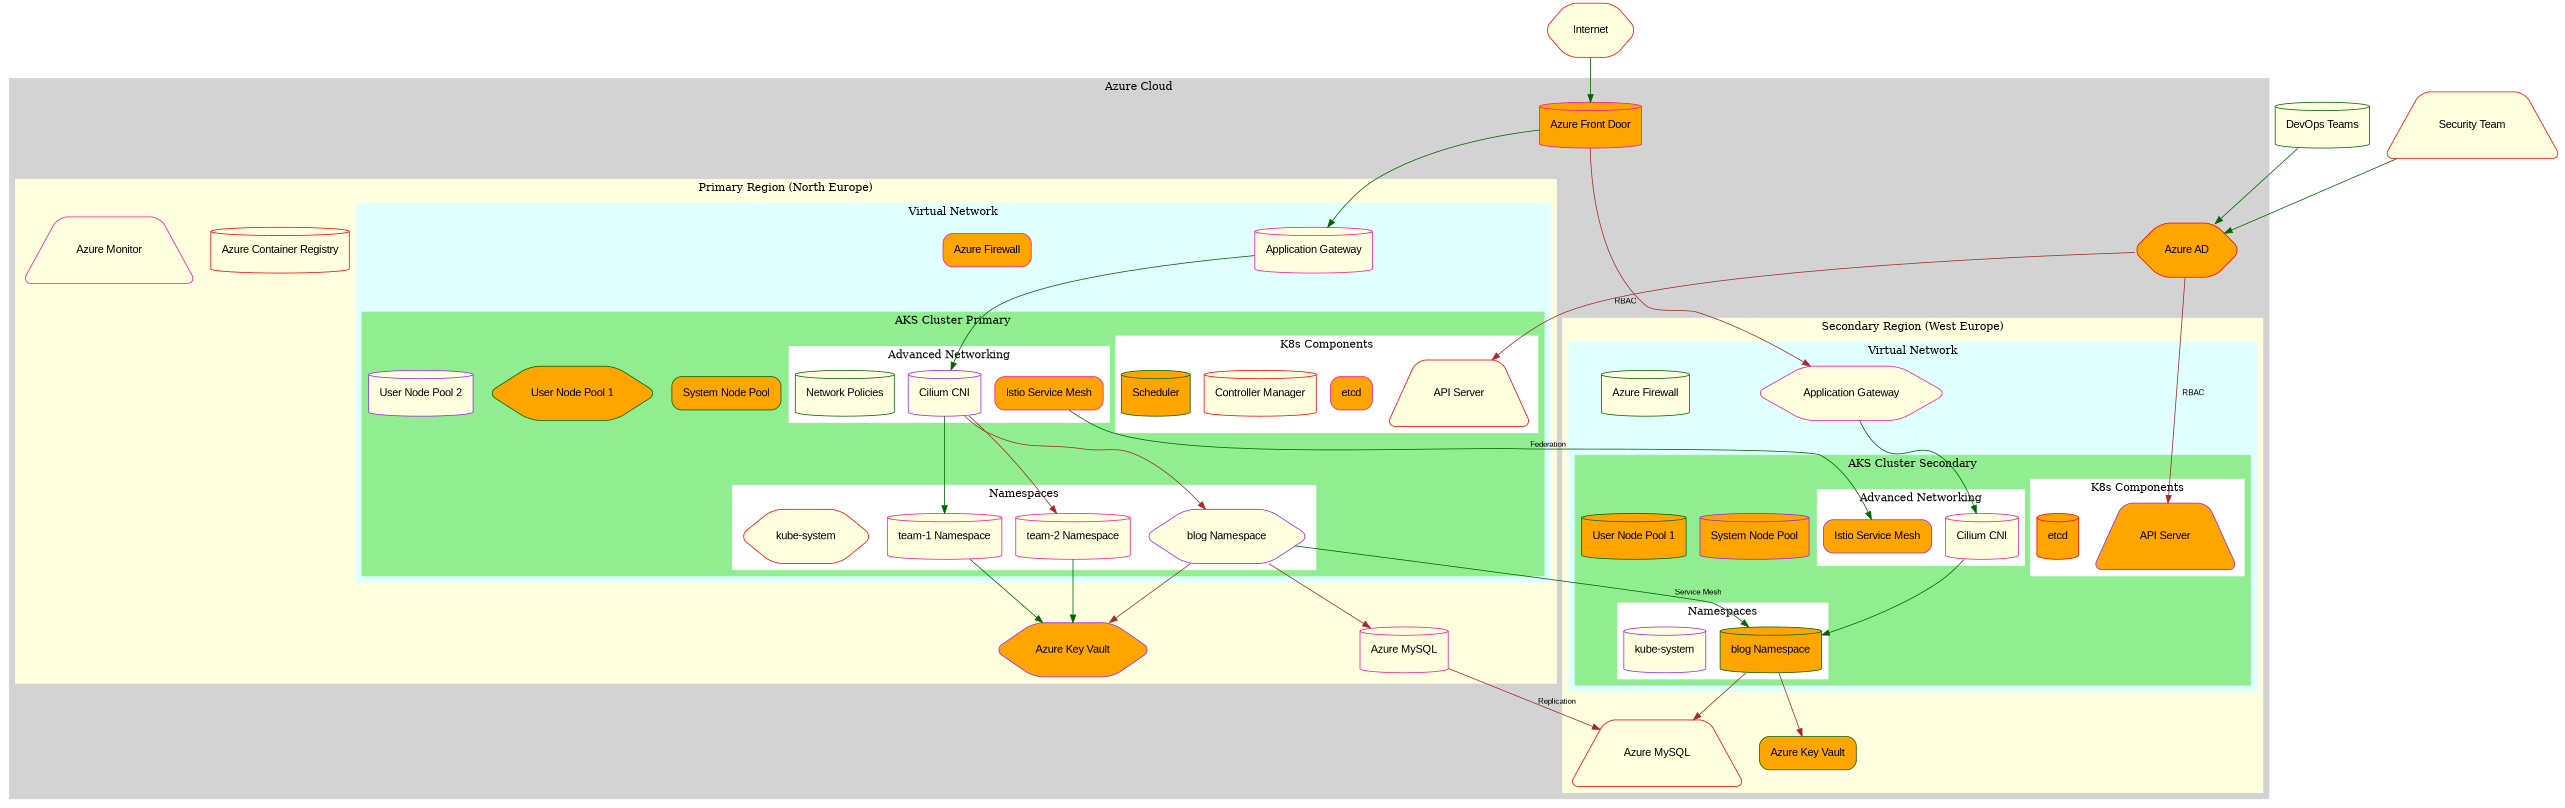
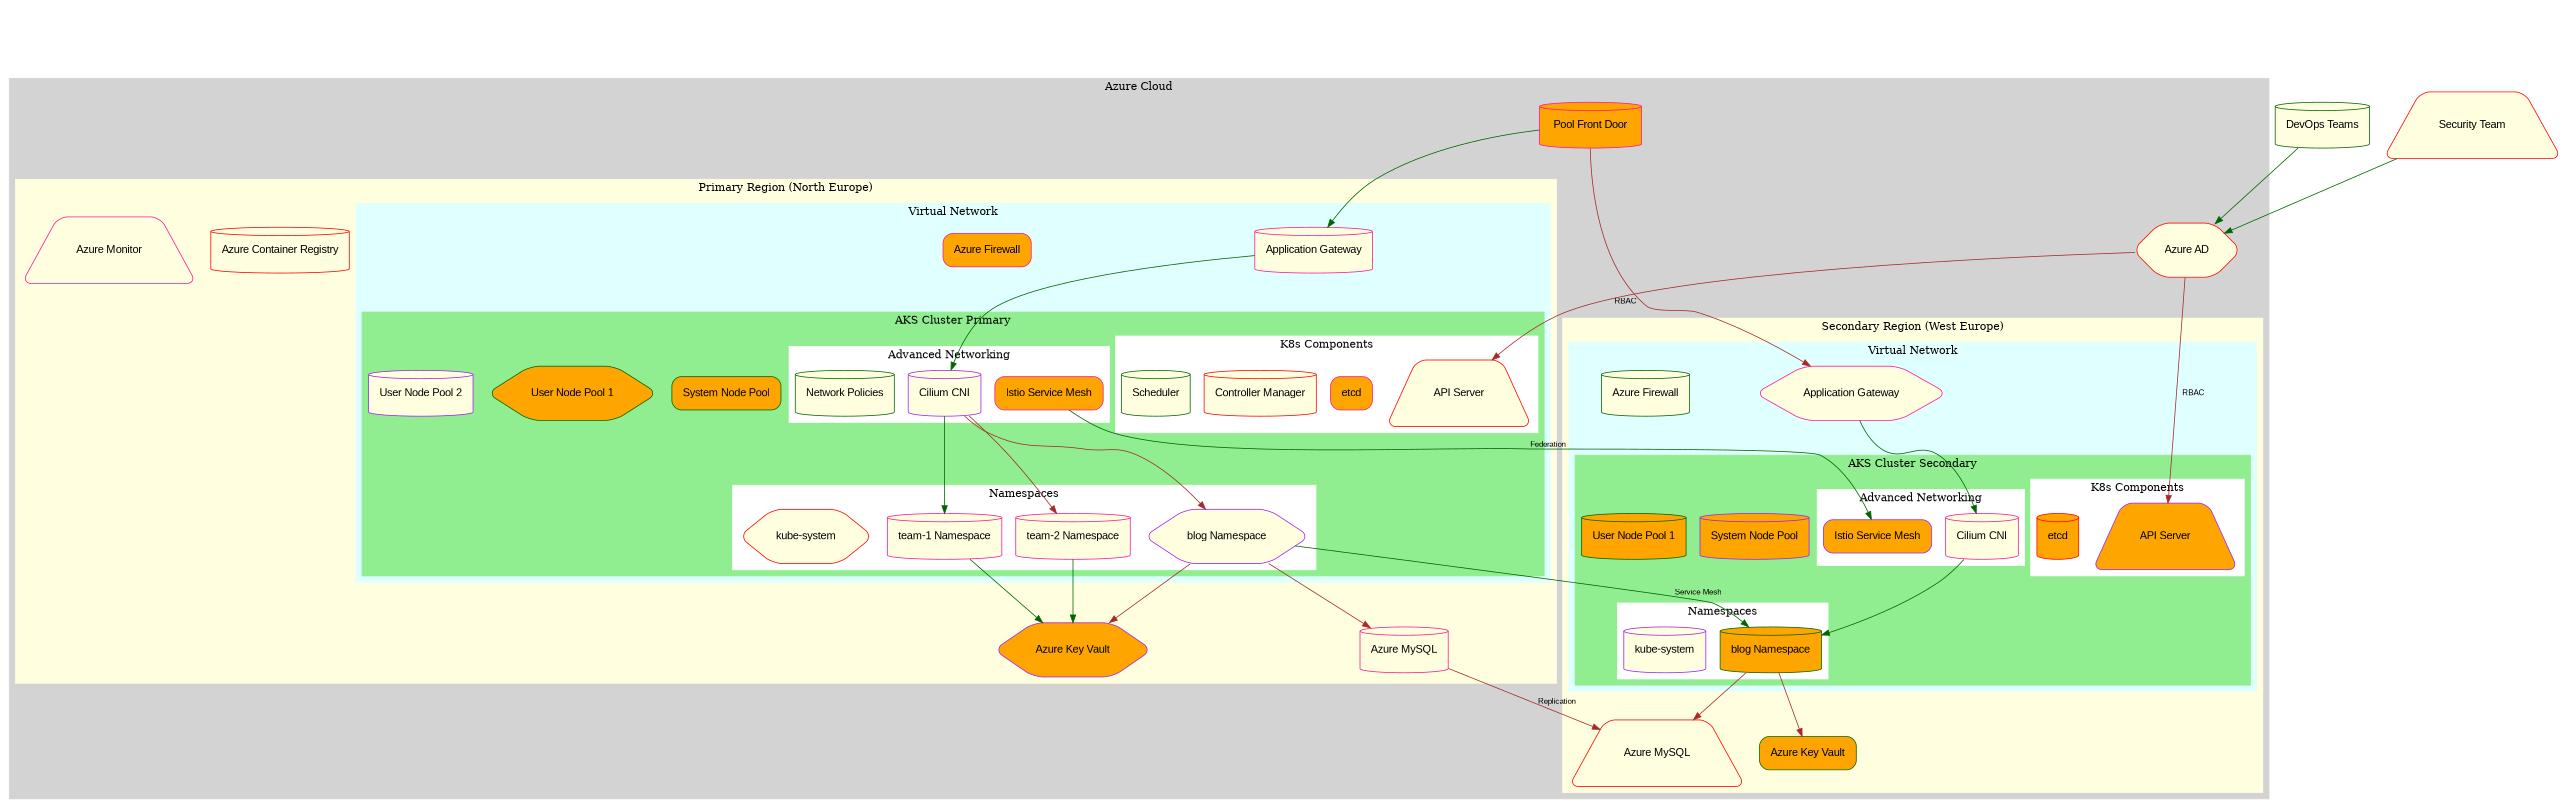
node "Internet": removed
node "Azure Front Door": label "Azure Front Door" -> "Pool Front Door"
node "Azure AD": fillcolor orange -> lightyellow
node "Scheduler": fillcolor orange -> lightyellow
